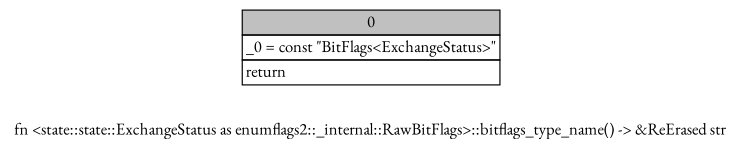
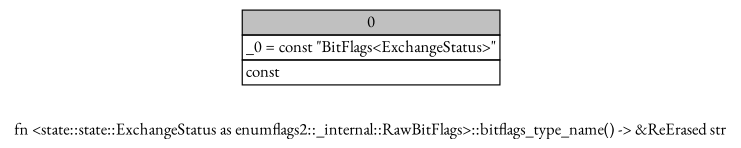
node "0": text "return" -> "const"
